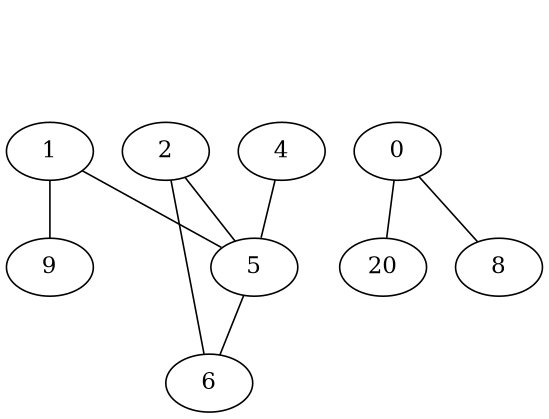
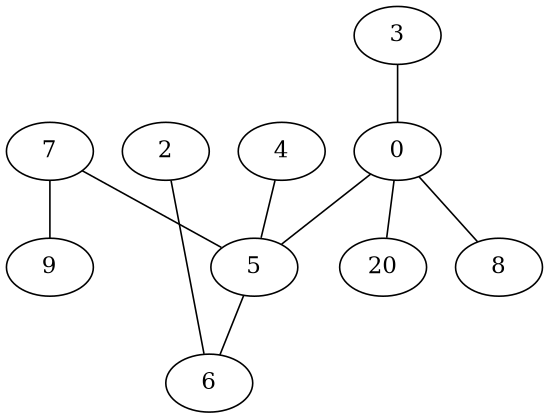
node "3": added
node "1": label "1" -> "7"
edge "2" -- "5": now "0" -- "5"
